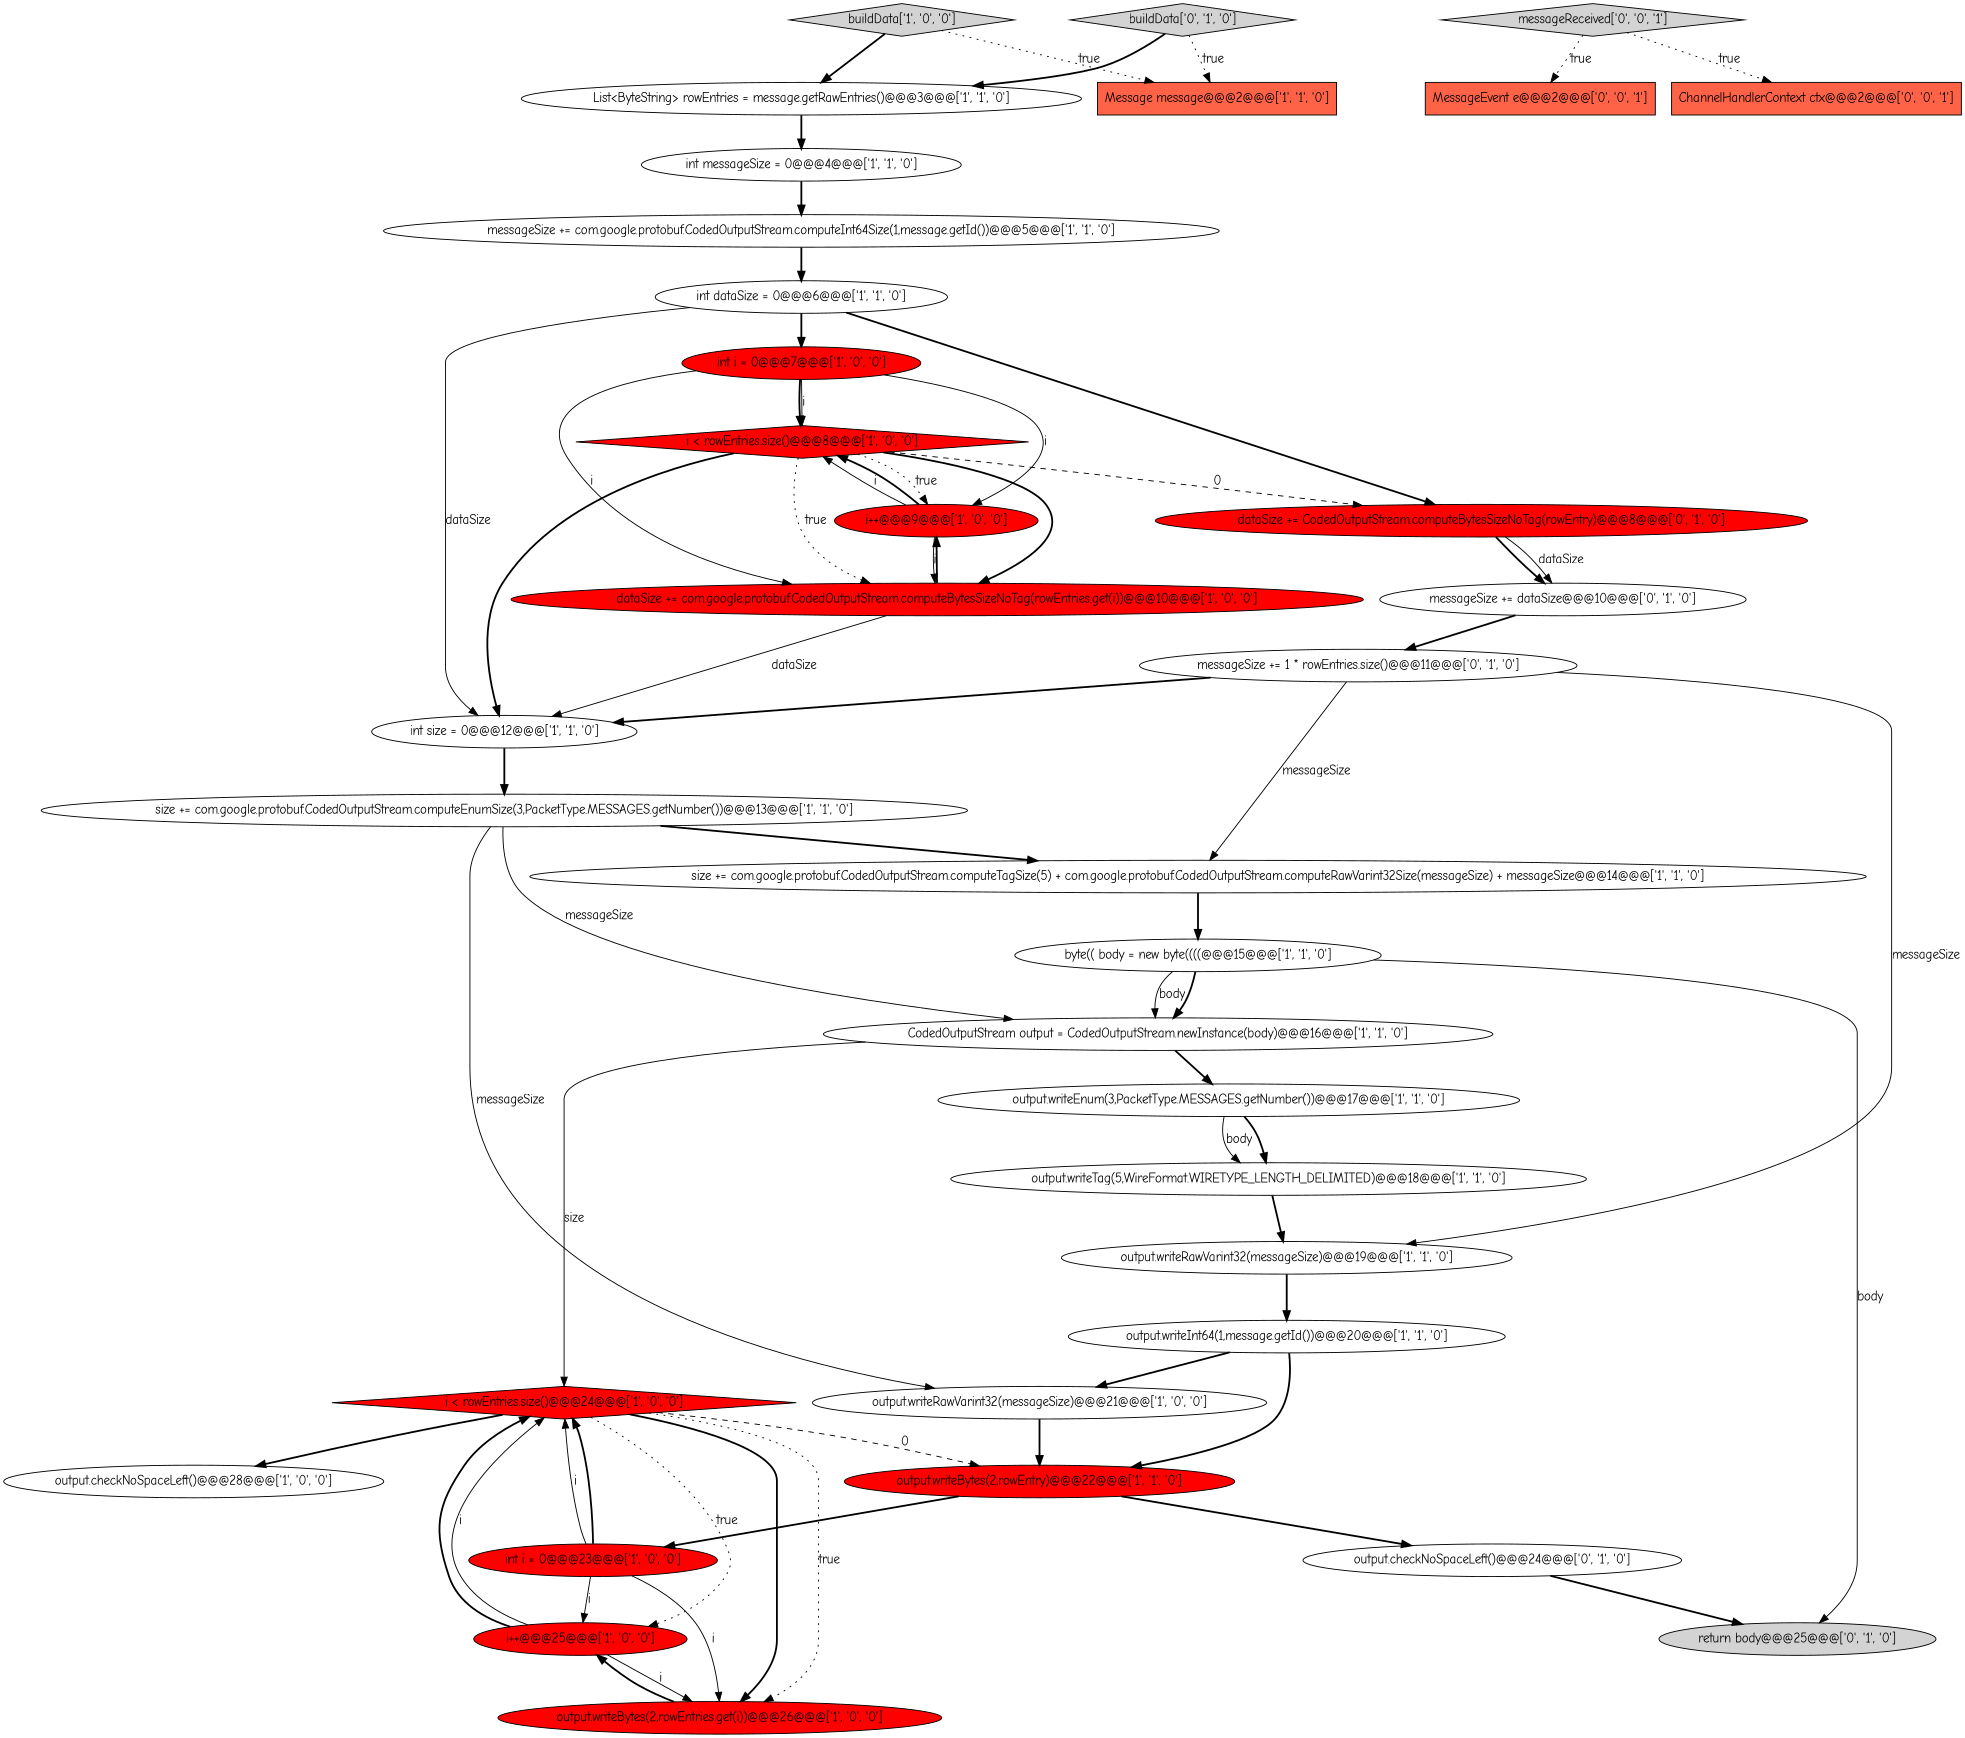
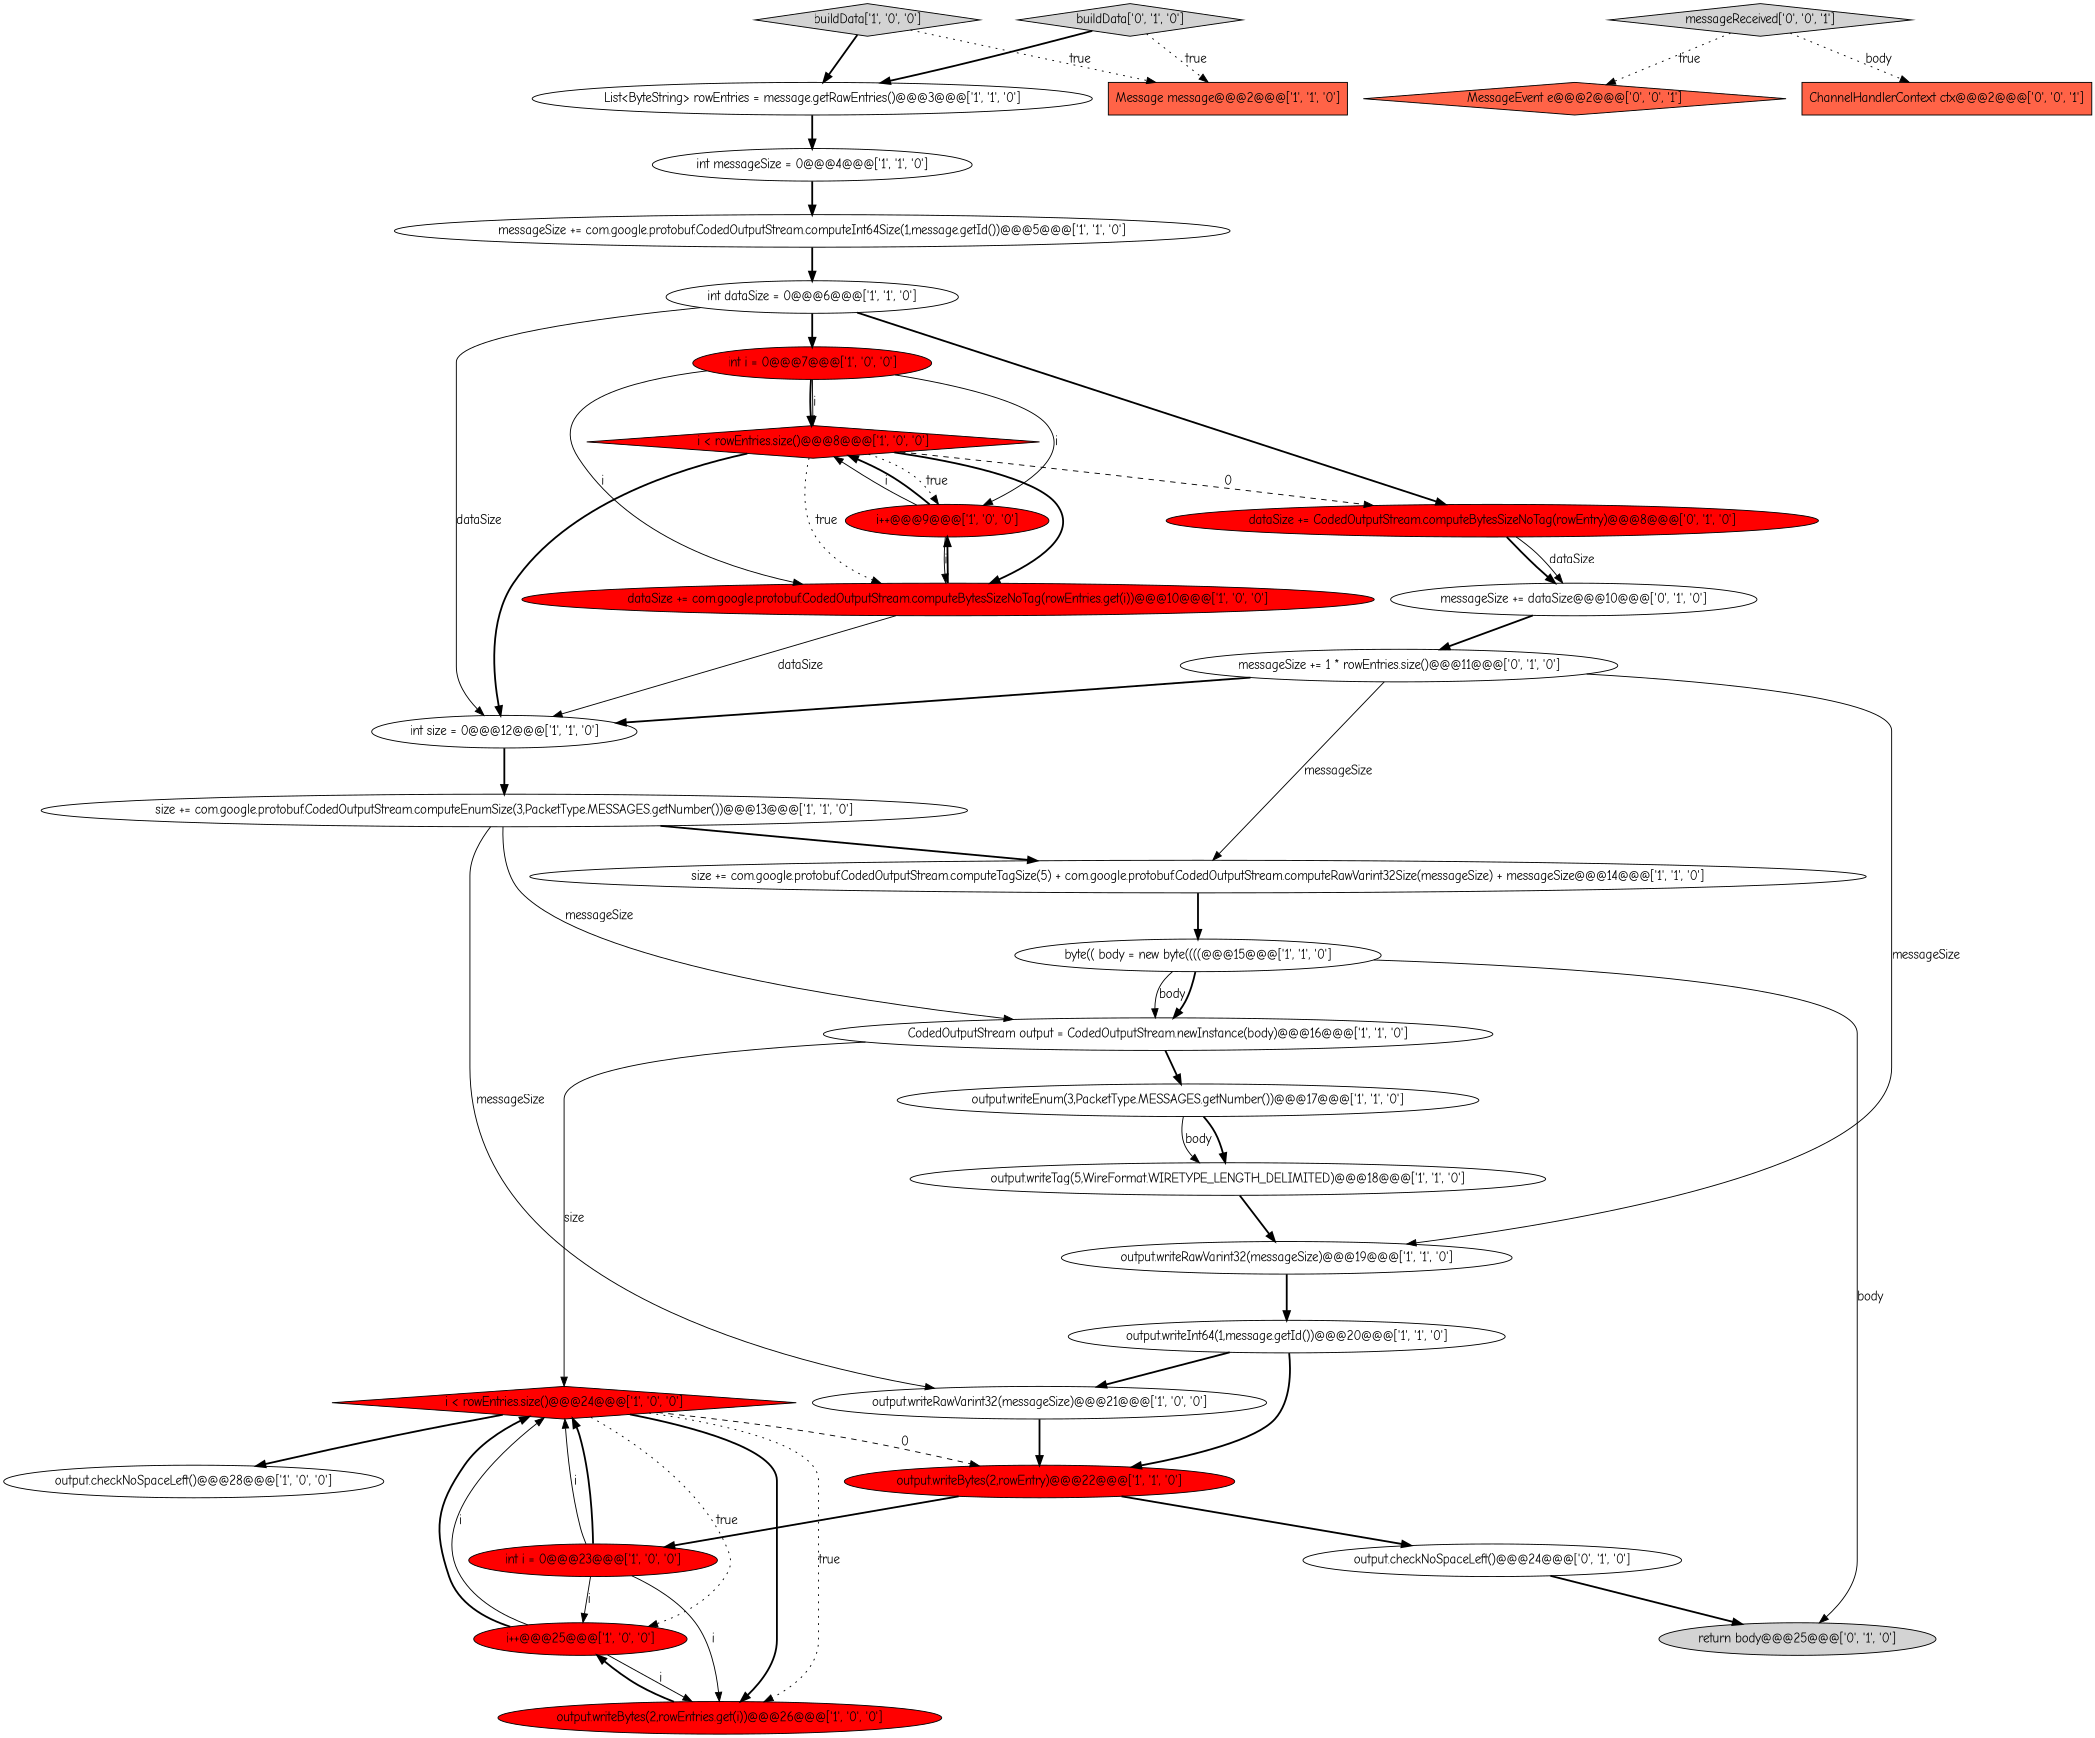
edge "messageReceived['0', '0', '1']" -> "ChannelHandlerContext ctx@@@2@@@['0', '0', '1']": label "true" -> "body"
node "MessageEvent e@@@2@@@['0', '0', '1']": shape box -> diamond
